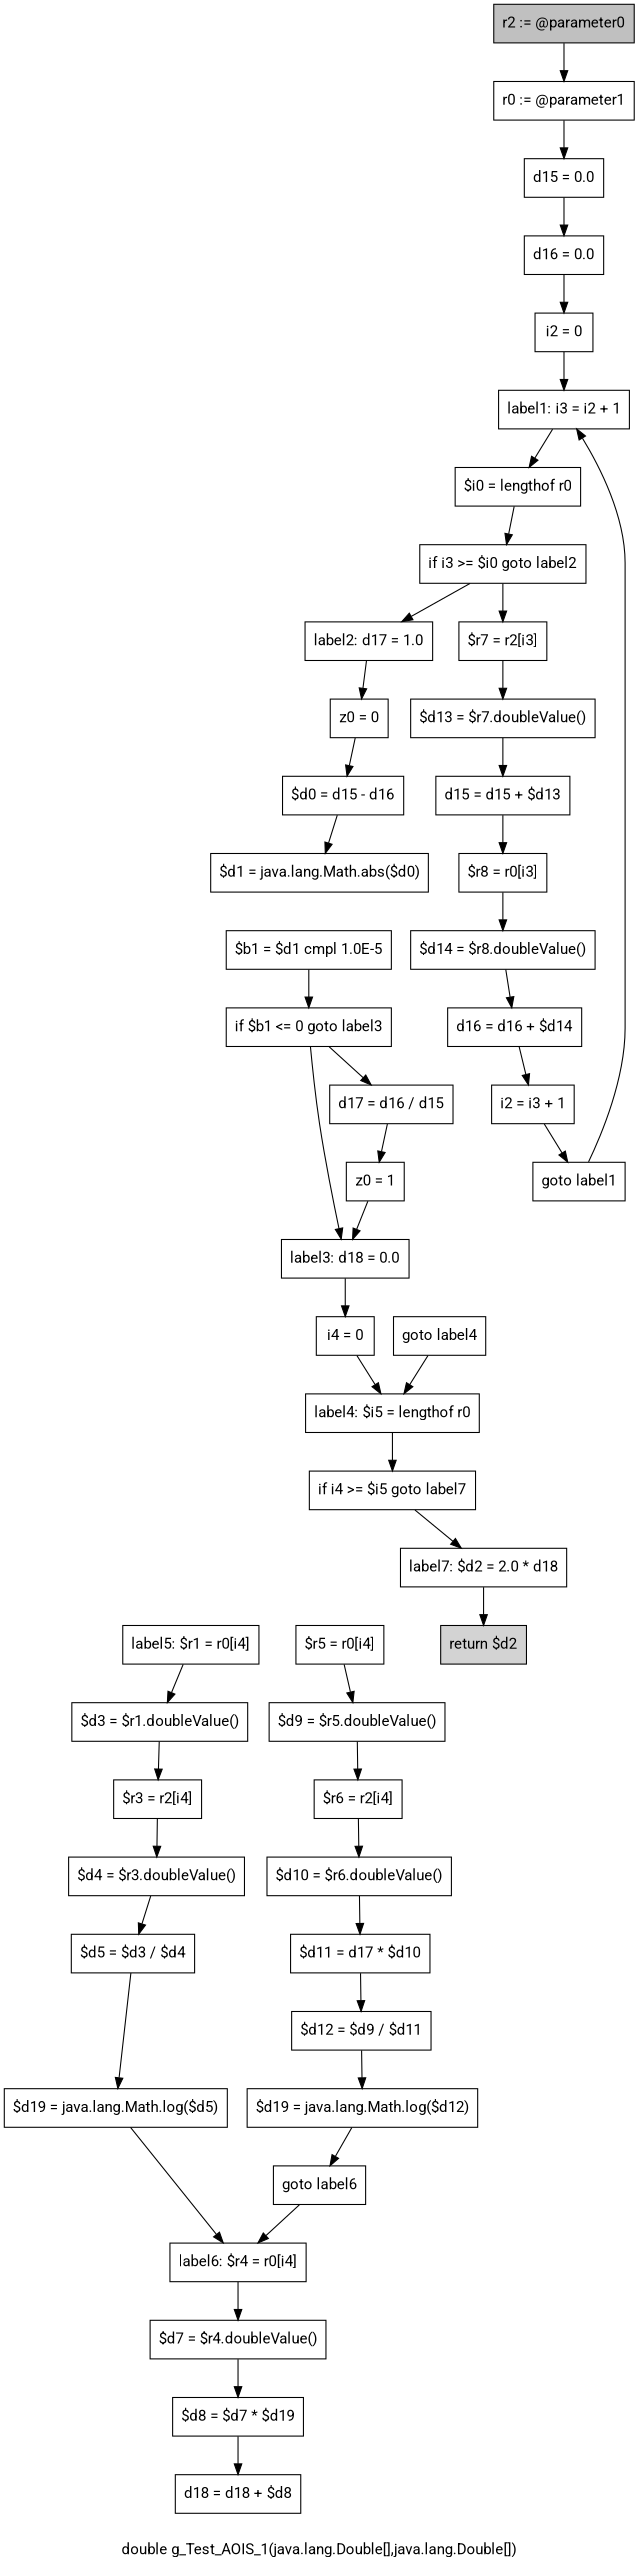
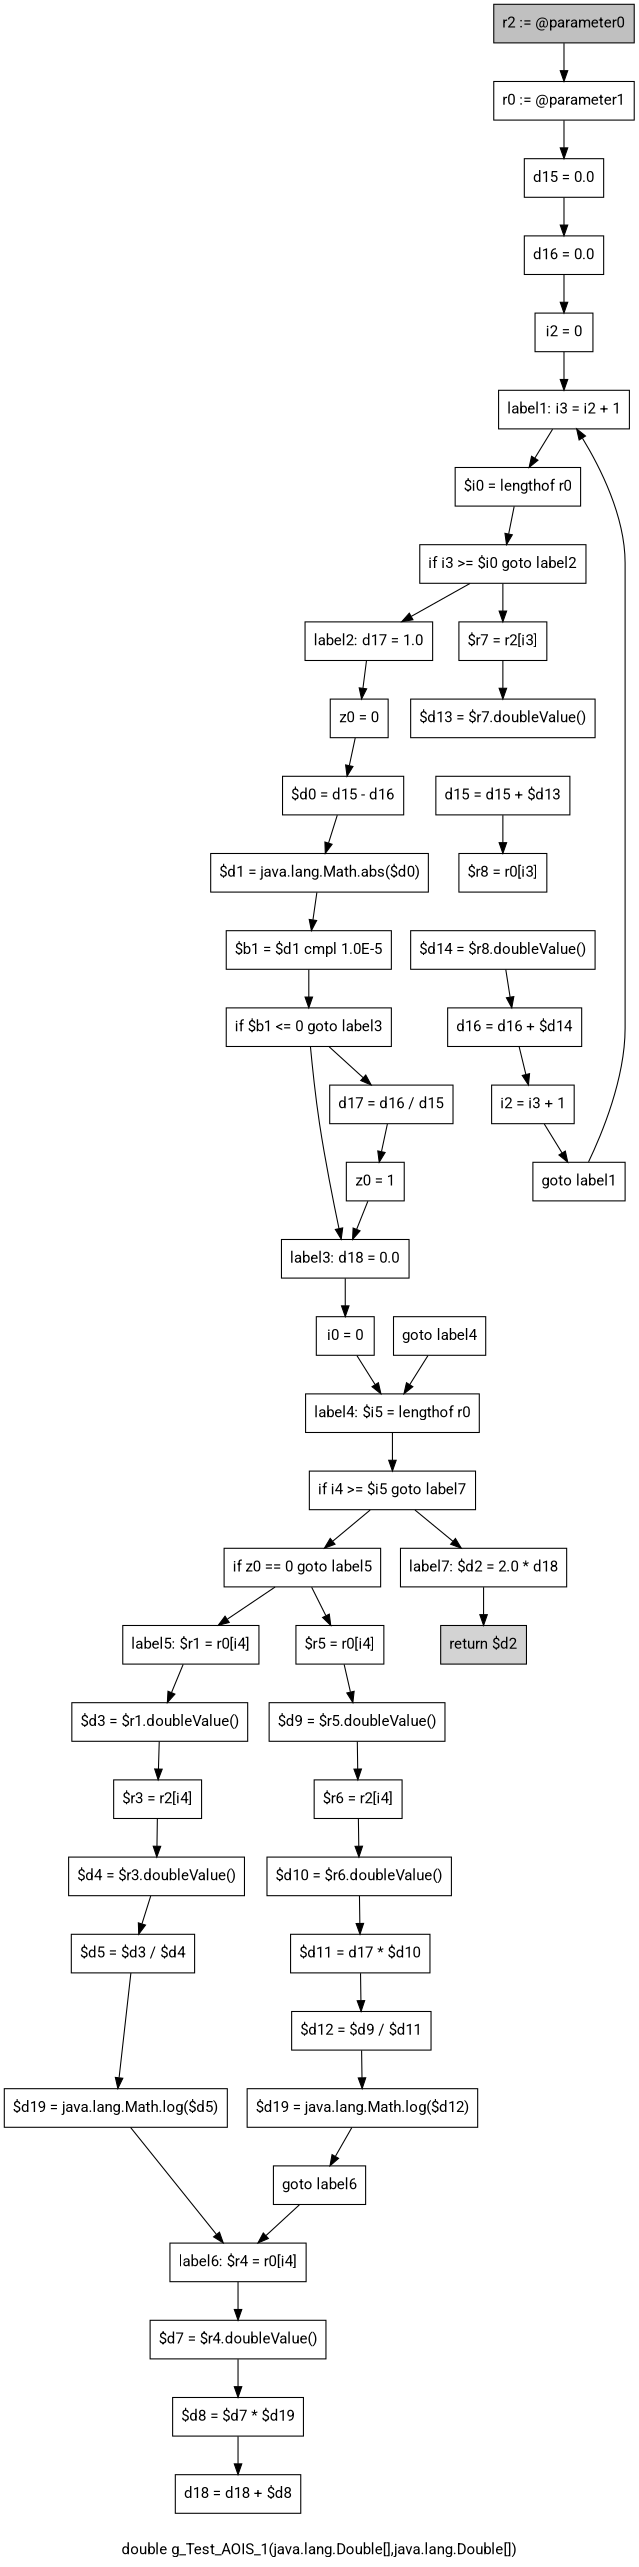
edge "$d13 = $r7.doubleValue()" -> "d15 = d15 + $d13": removed
edge "$d1 = java.lang.Math.abs($d0)" -> "$b1 = $d1 cmpl 1.0E-5": added
edge "$r8 = r0[i3]" -> "$d14 = $r8.doubleValue()": removed
node "i4 = 0": label "i4 = 0" -> "i0 = 0"
node "if z0 == 0 goto label5": added
